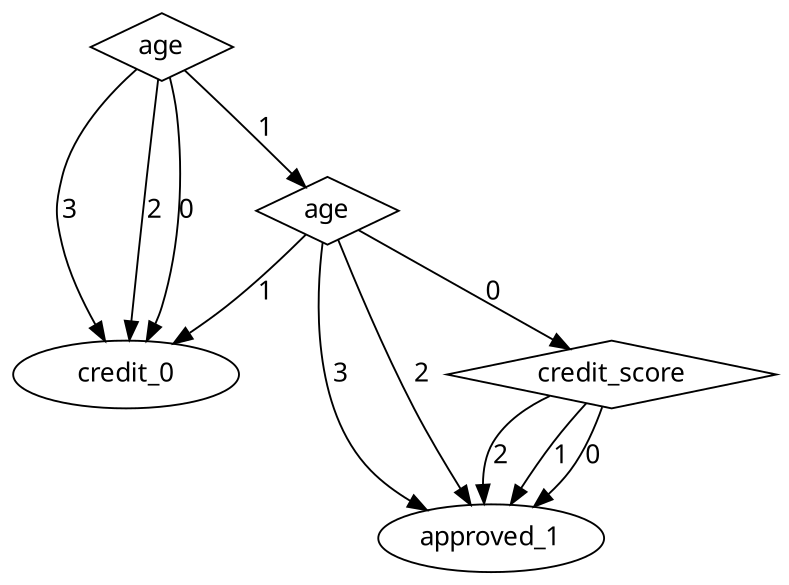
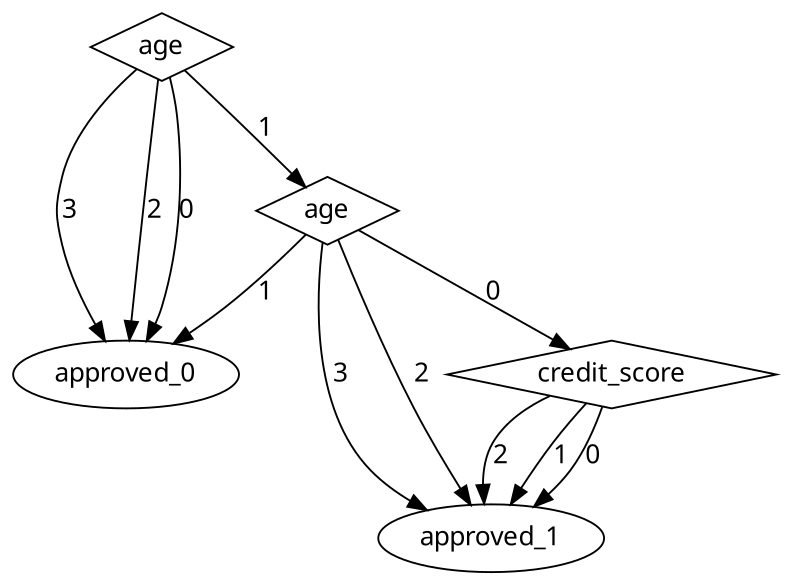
node "credit_0": label "credit_0" -> "approved_0"
